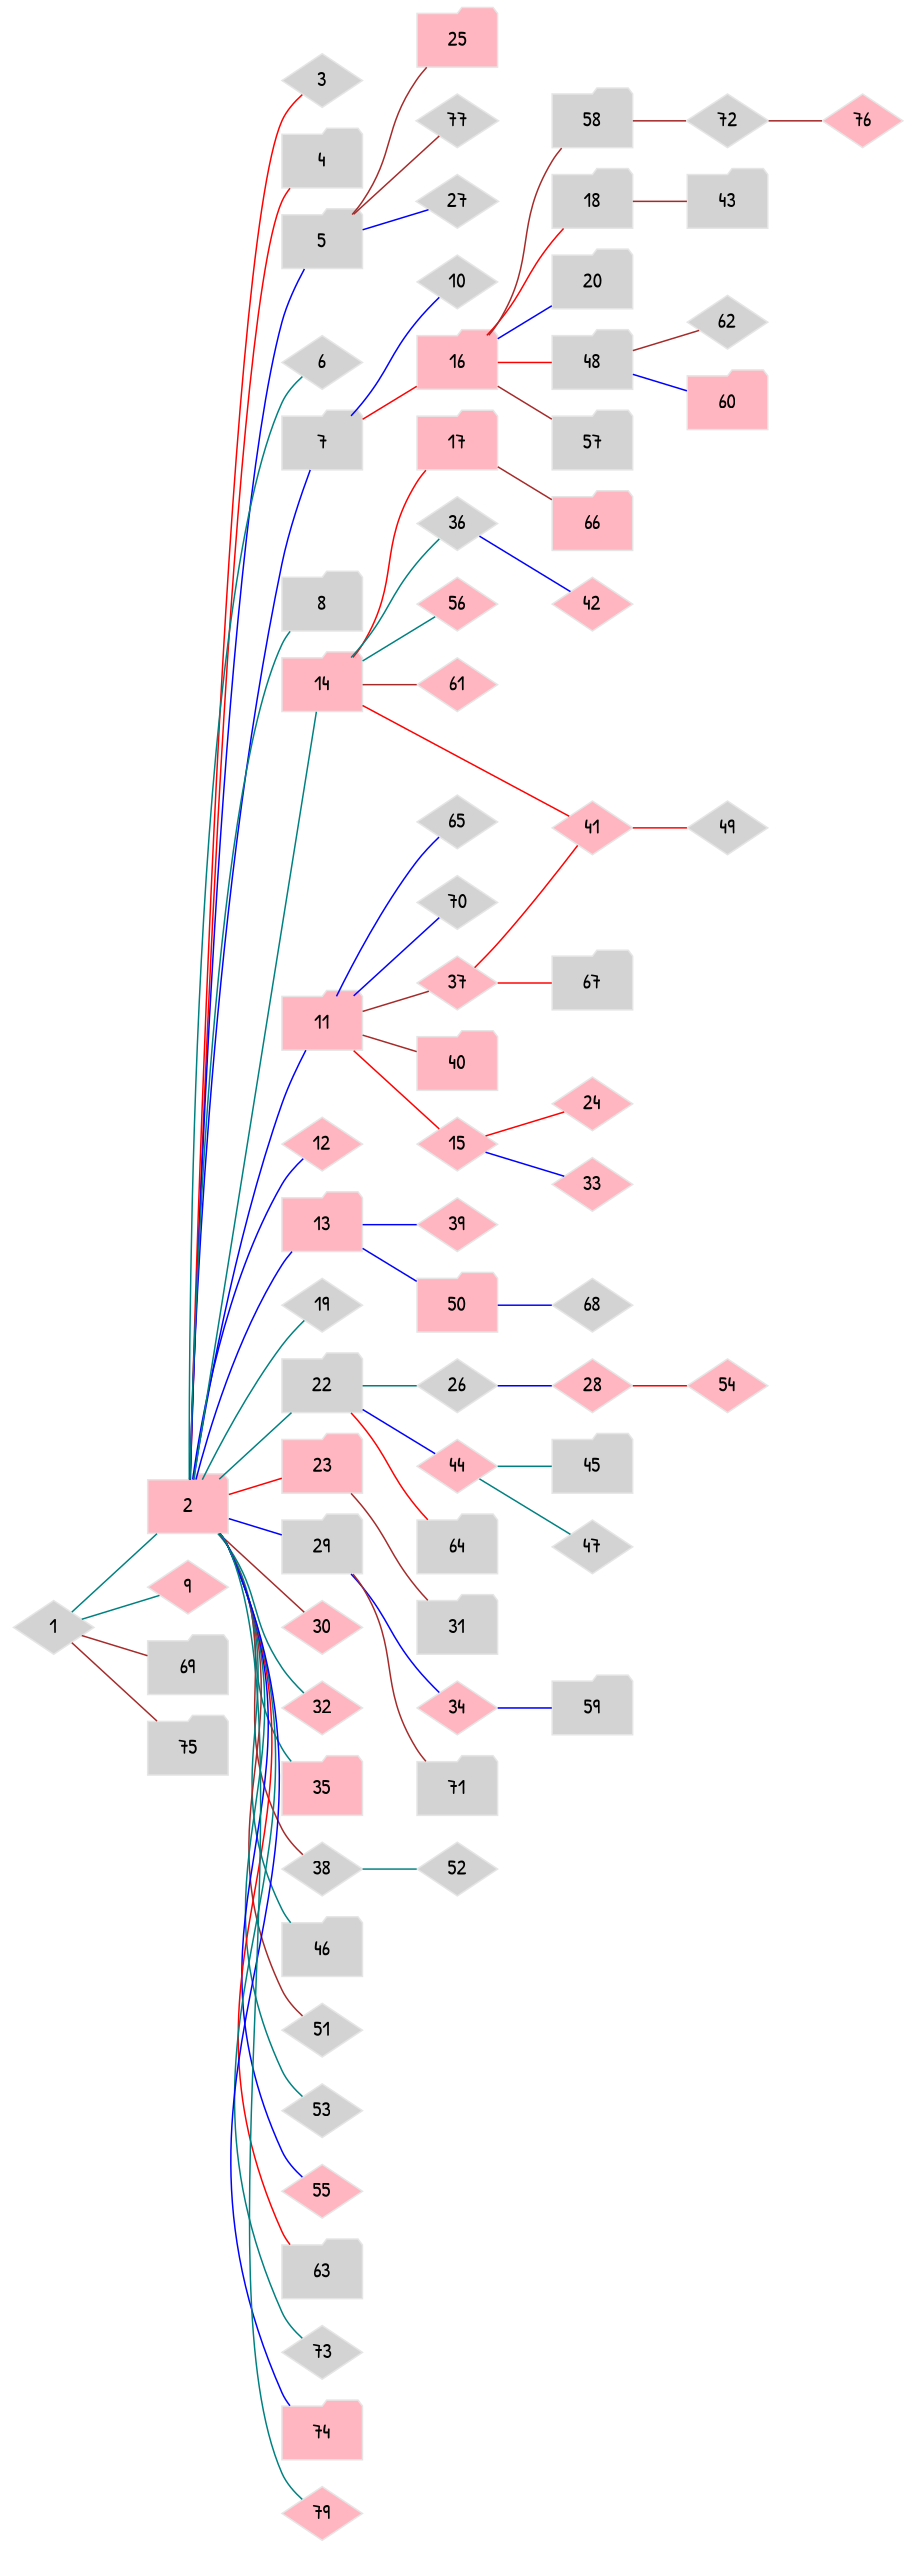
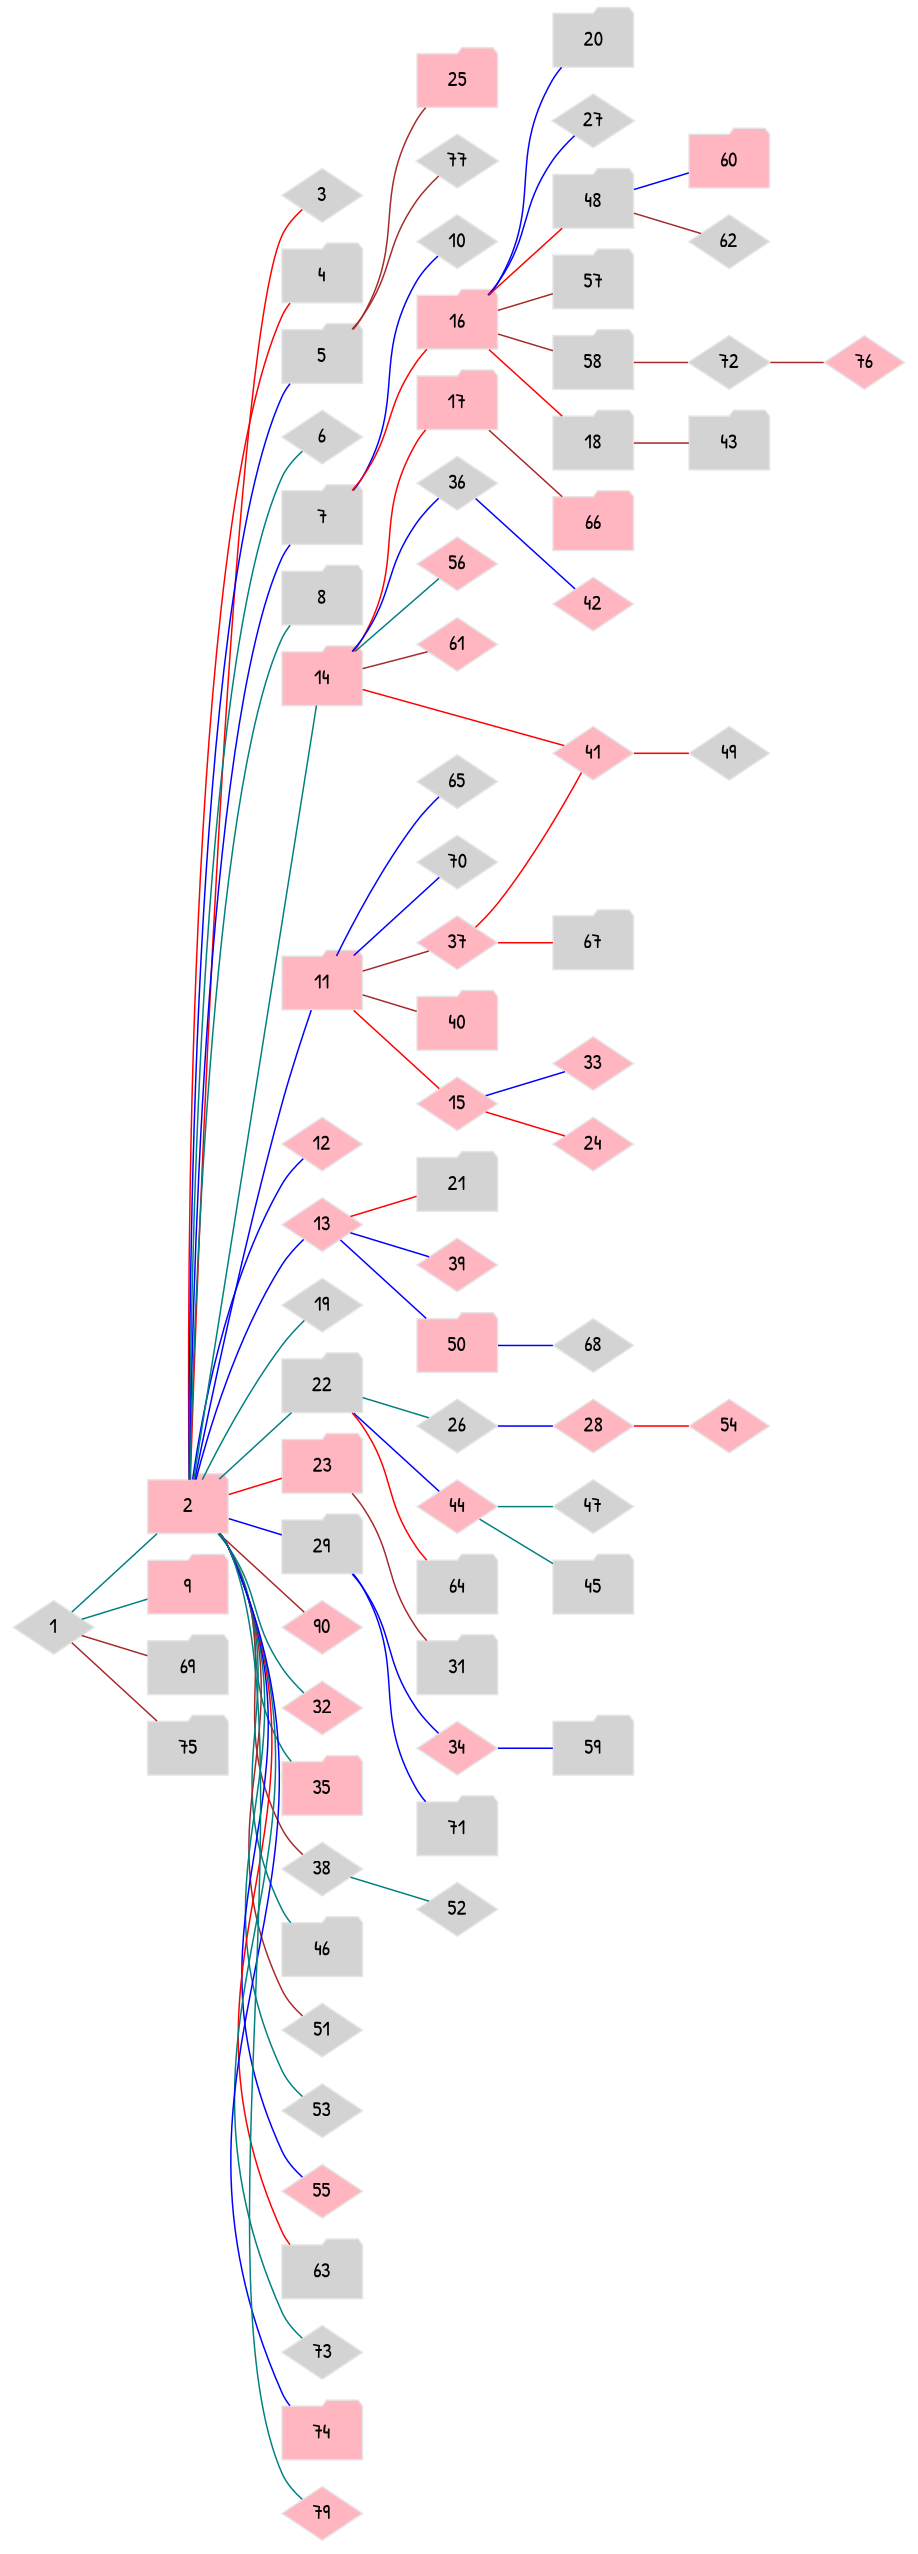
edge "27" -- "5": now "27" -- "16"
edge "36" -- "14": color teal -> blue
node "21": added
node "13": shape folder -> diamond
node "9": shape diamond -> folder
node "30": label "30" -> "90"
edge "29" -- "71": color brown -> blue
